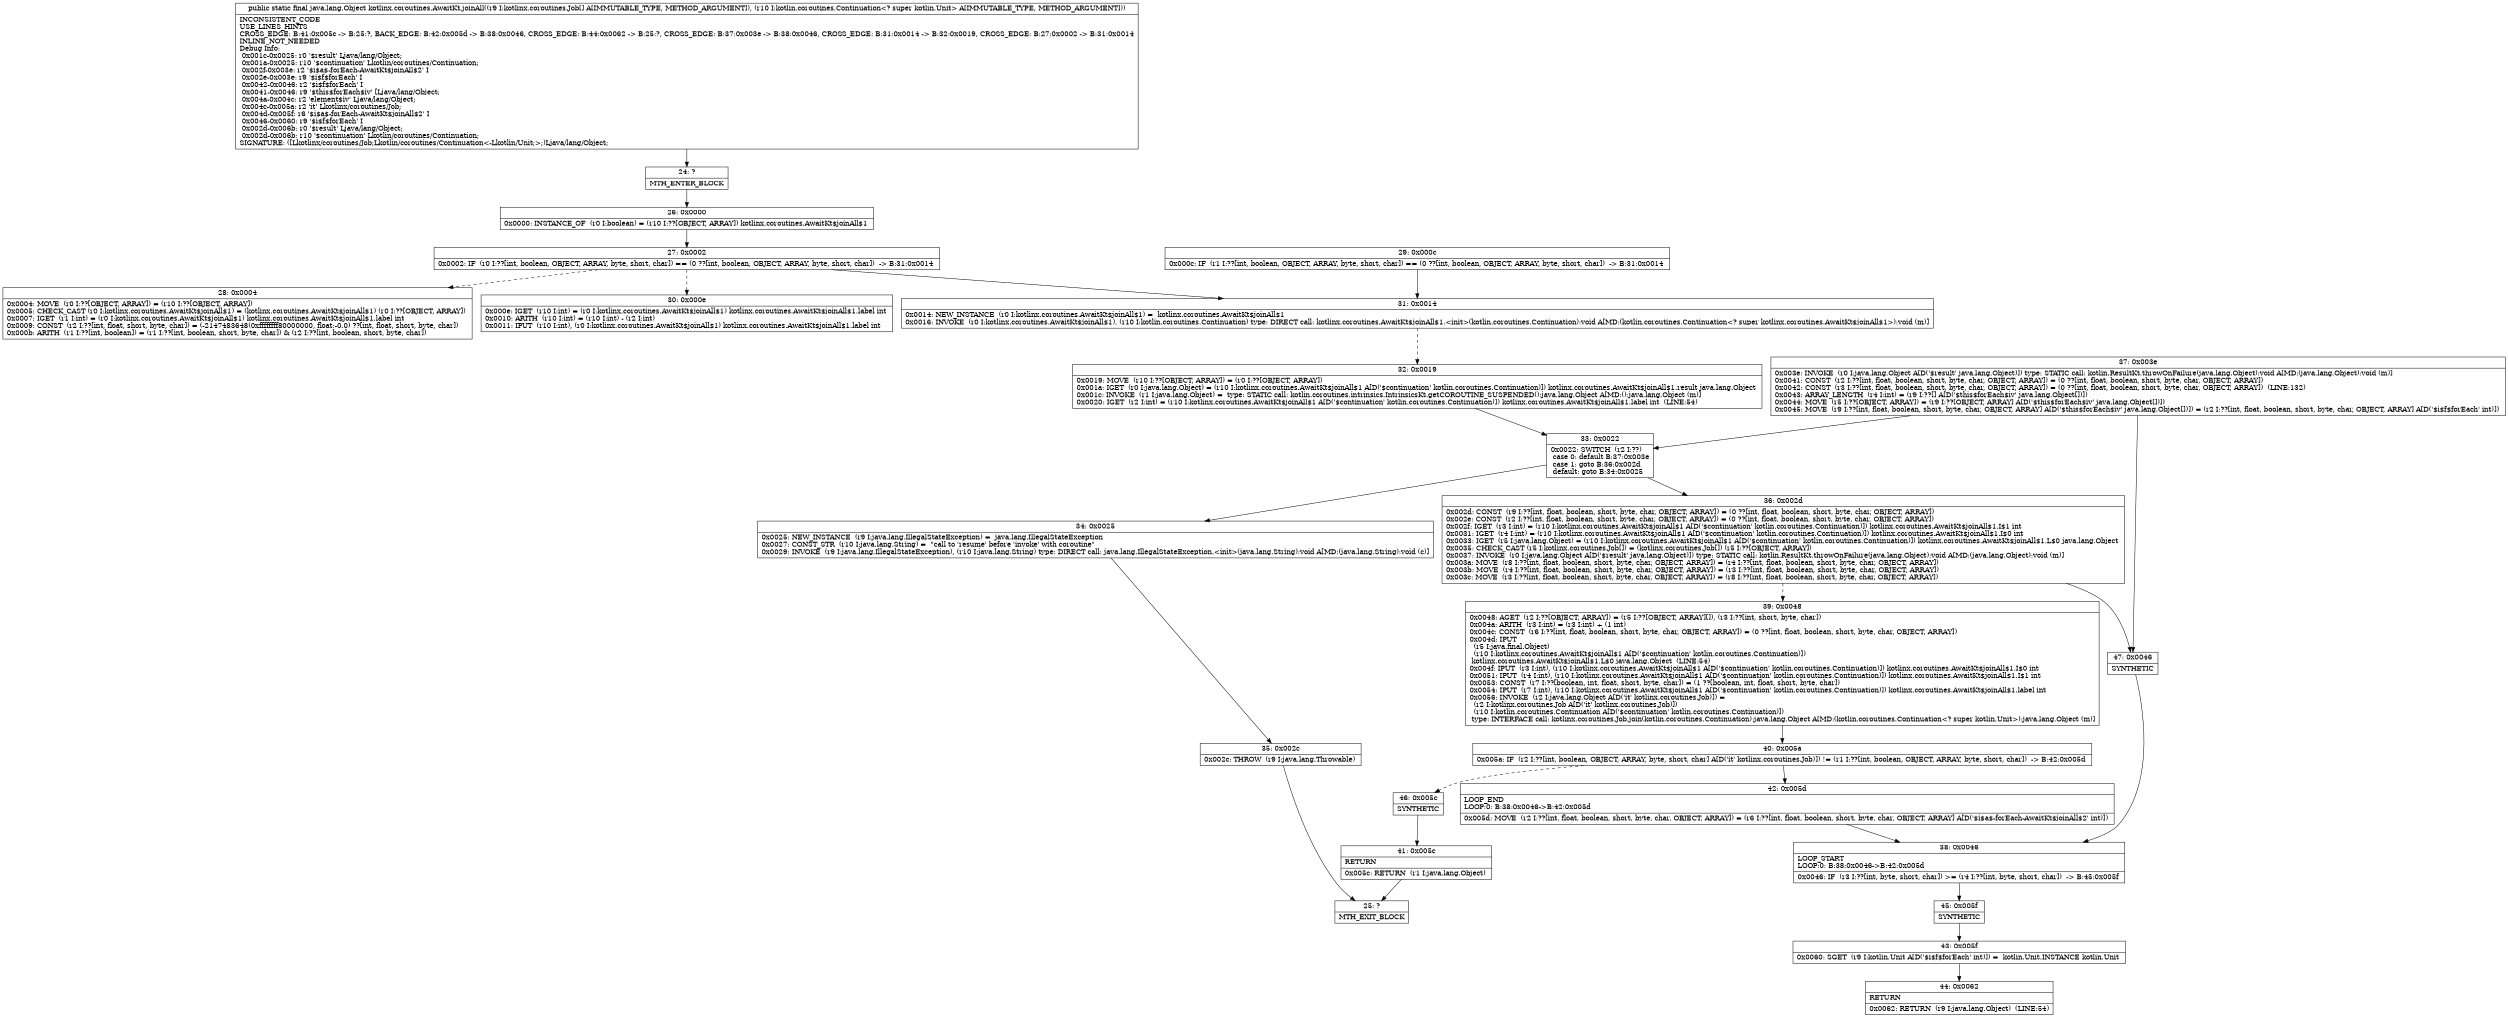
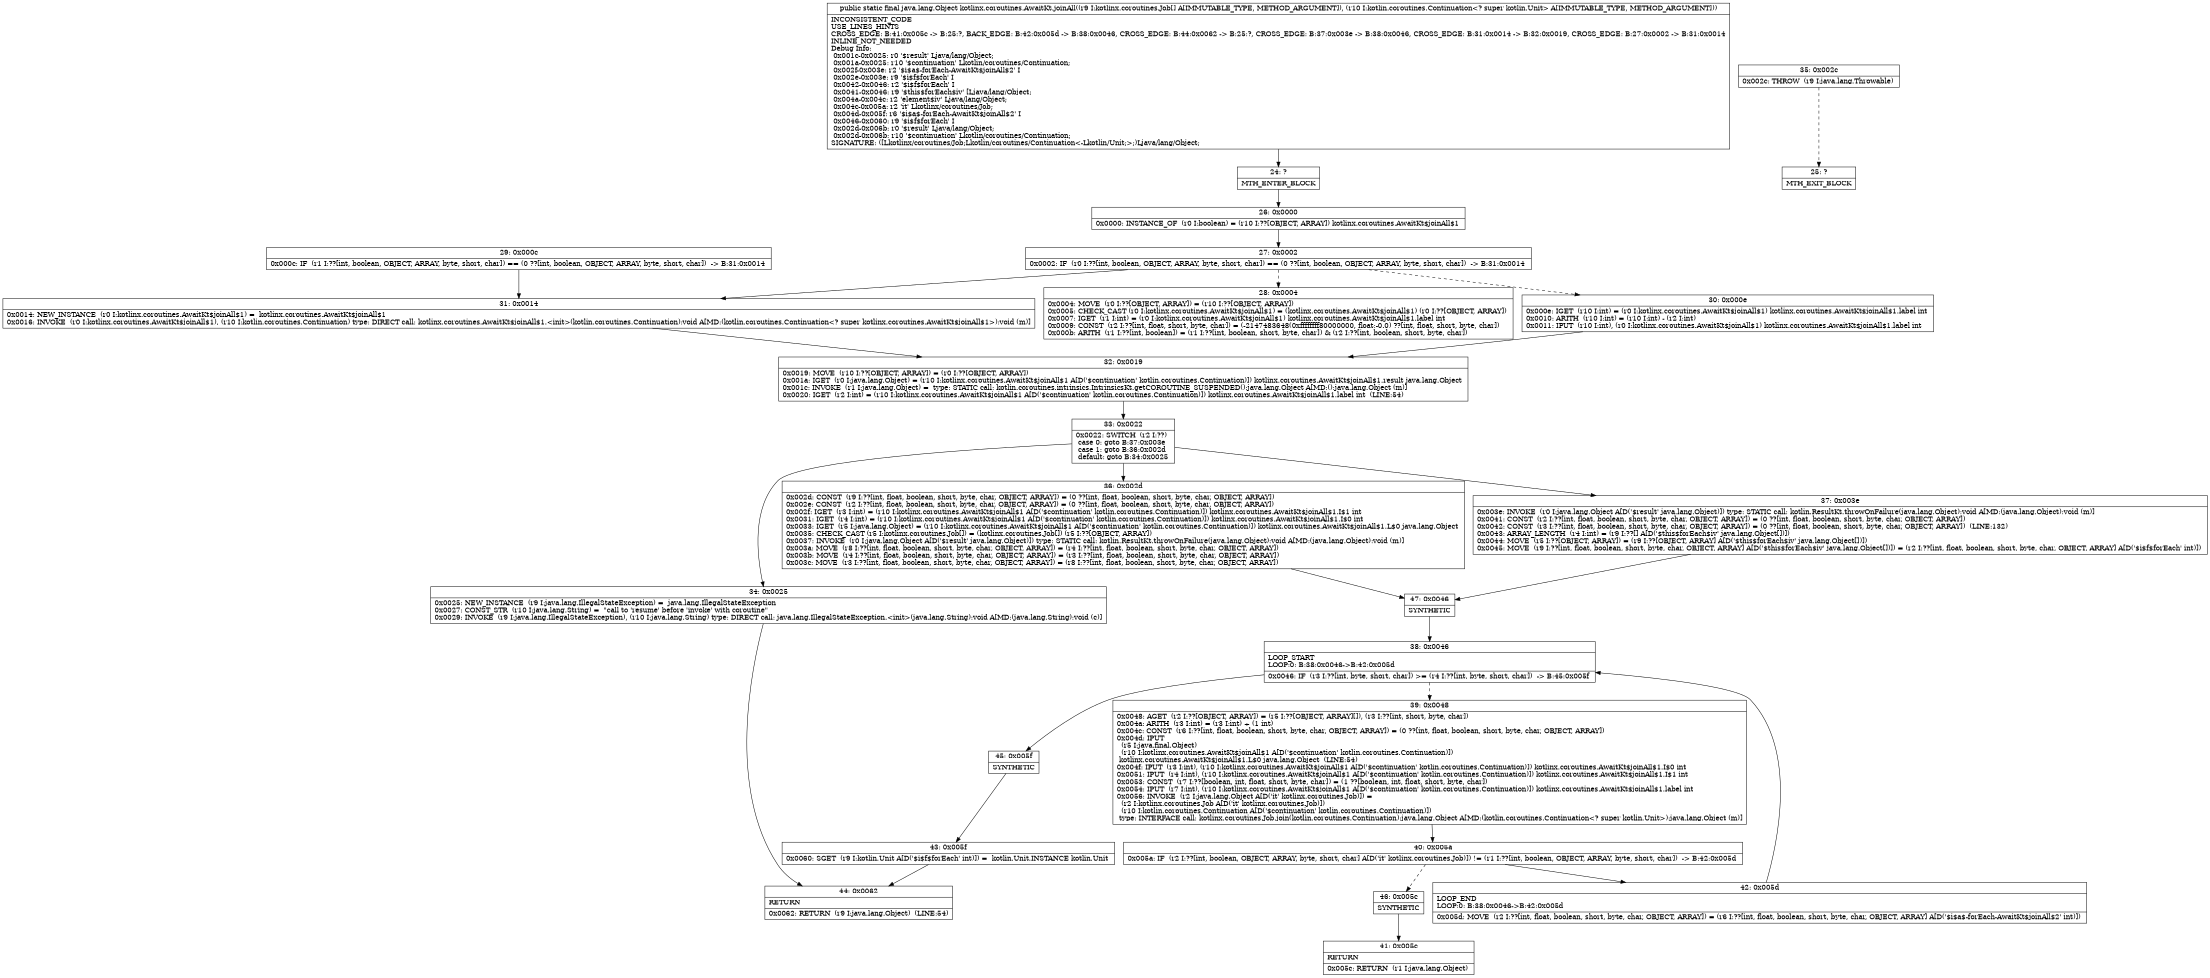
edge "31: 0x0014" -> "32: 0x0019": style dashed -> solid
edge "30: 0x000e" -> "32: 0x0019": added
edge "37: 0x003e" -> "33: 0x0022": reversed
node "33: 0x0022": text "case 0: default B:37:0x003e" -> "case 0: goto B:37:0x003e"
edge "36: 0x002d" -> "39: 0x0048": now "38: 0x0046" -> "39: 0x0048"
edge "34: 0x0025" -> "35: 0x002c": now "34: 0x0025" -> "44: 0x0062"
edge "35: 0x002c" -> "25: ?": style solid -> dashed
edge "41: 0x005c" -> "25: ?": removed
